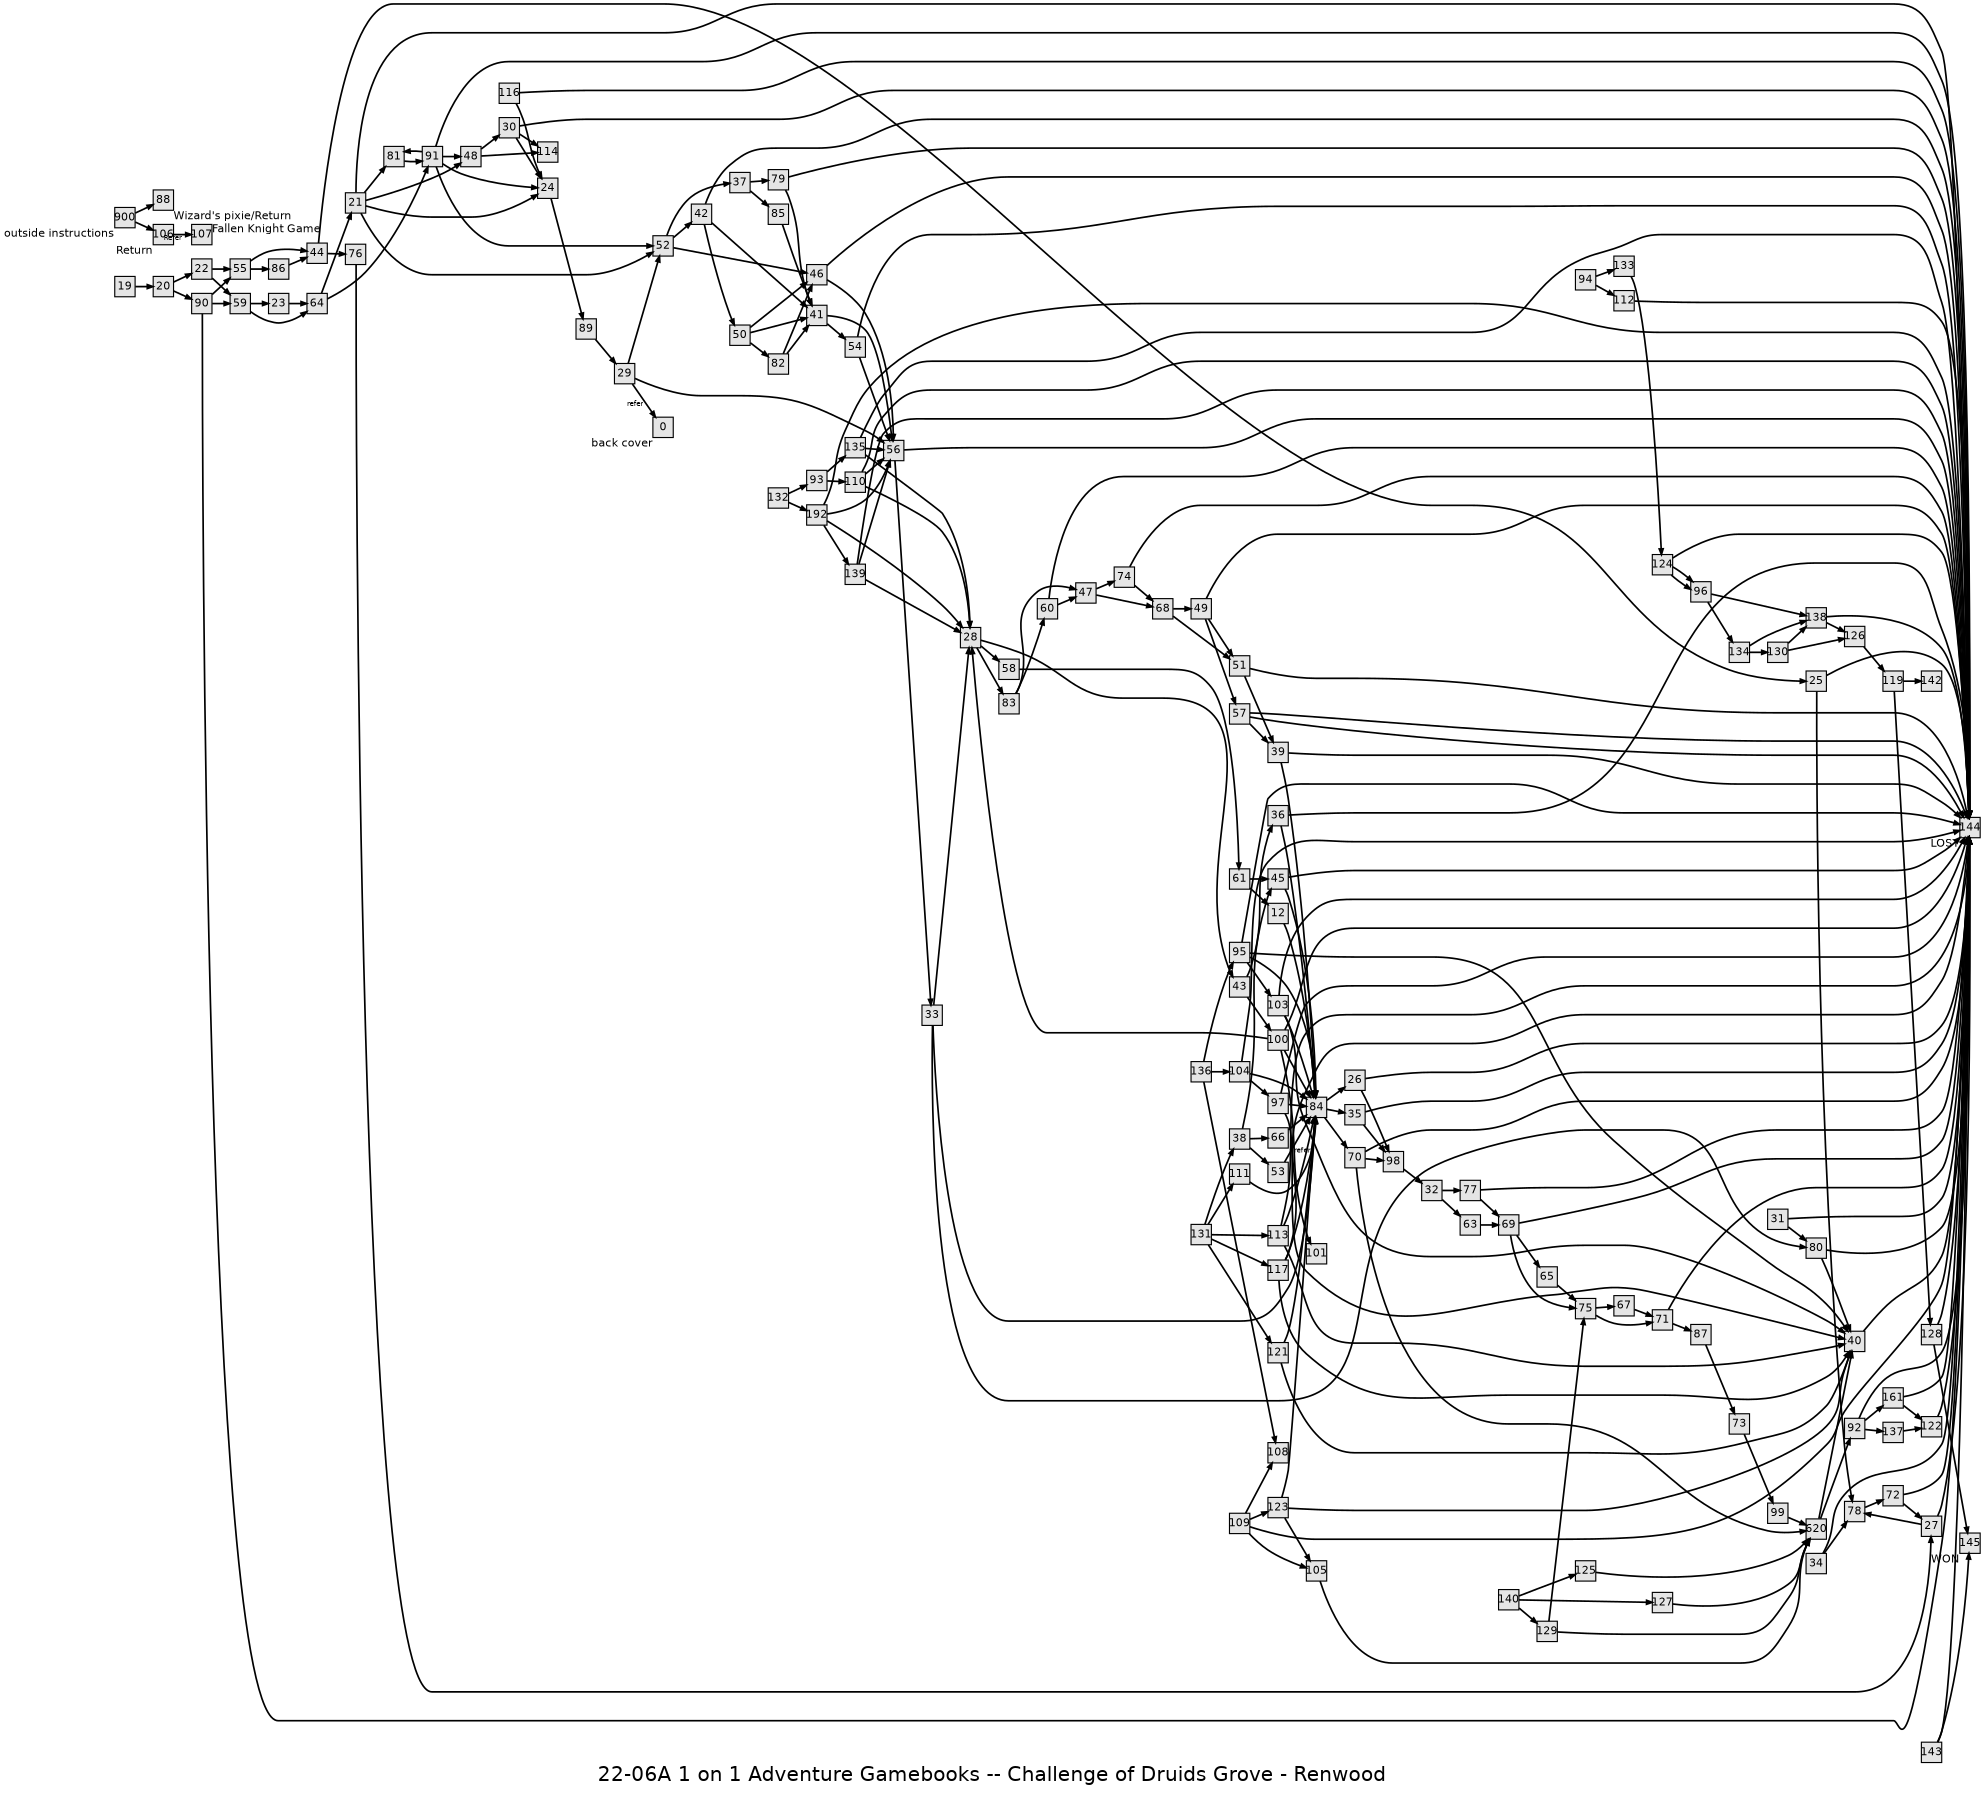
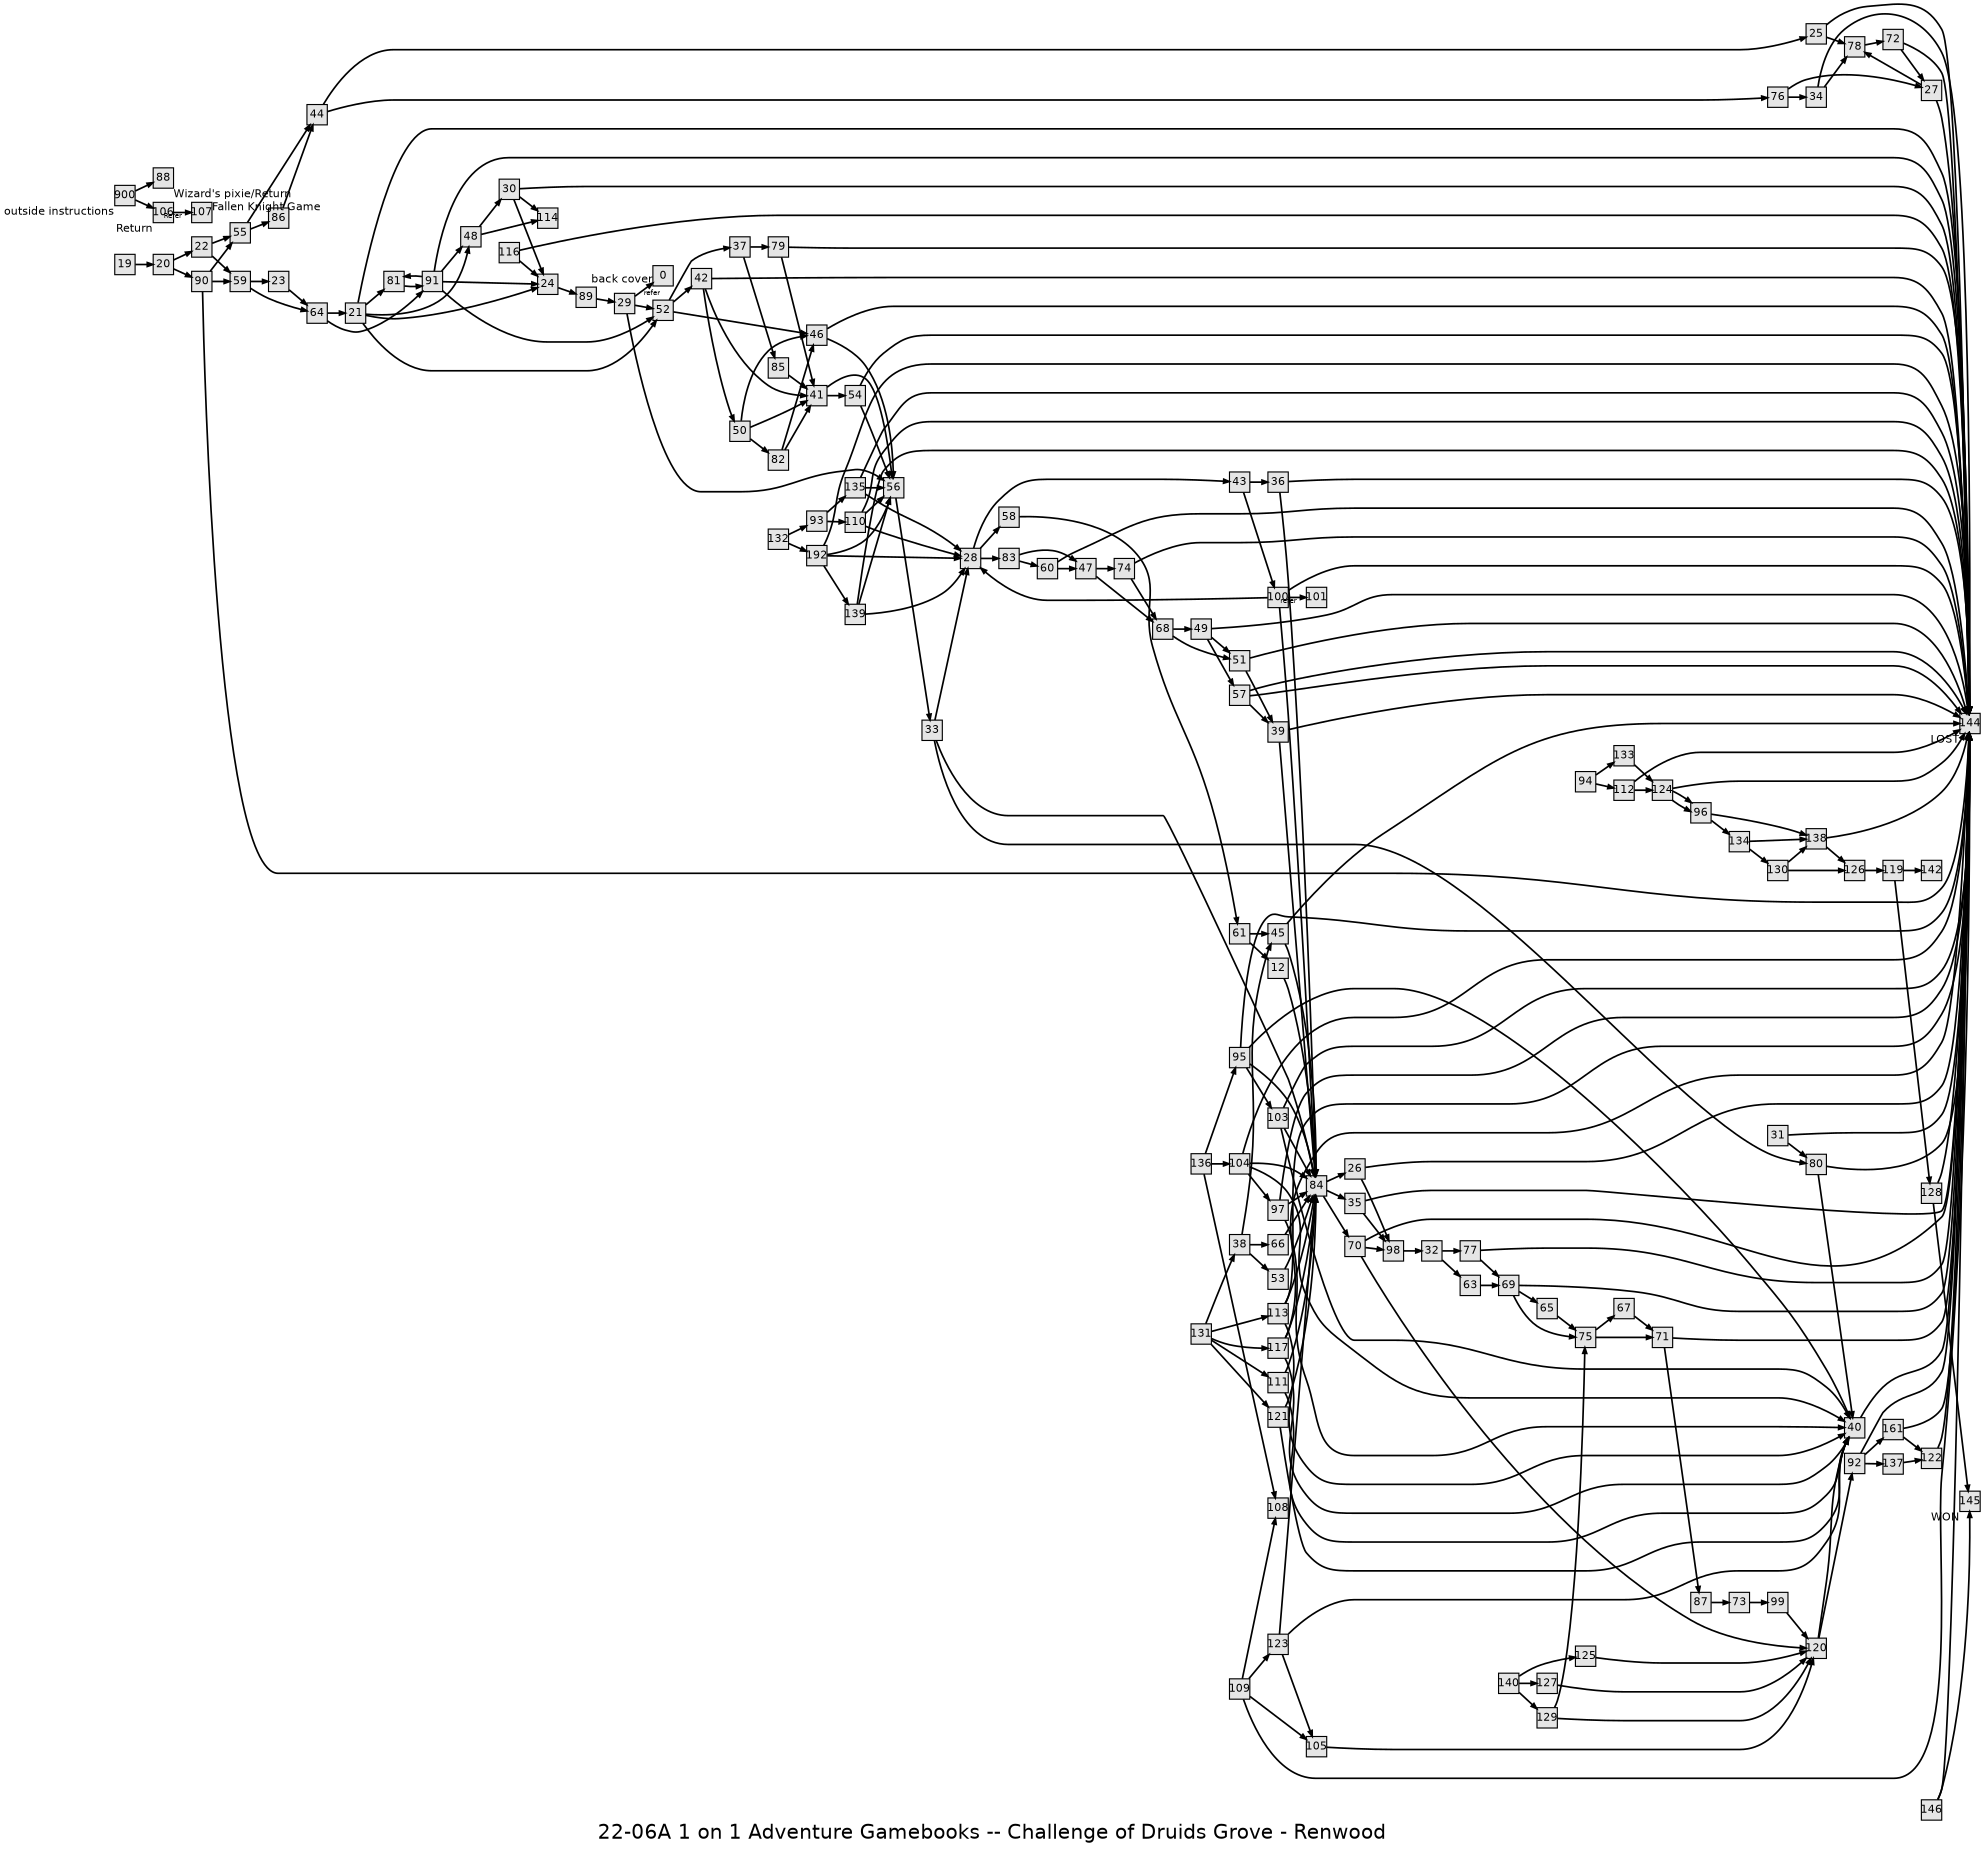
edge "76" -> "34": added
edge "56" -> "144 LOST": removed
edge "112" -> "124": added
edge "104" -> "40": added
node "620": label "620" -> "120"
edge "111" -> "40": added
node "143": label "143" -> "146"
